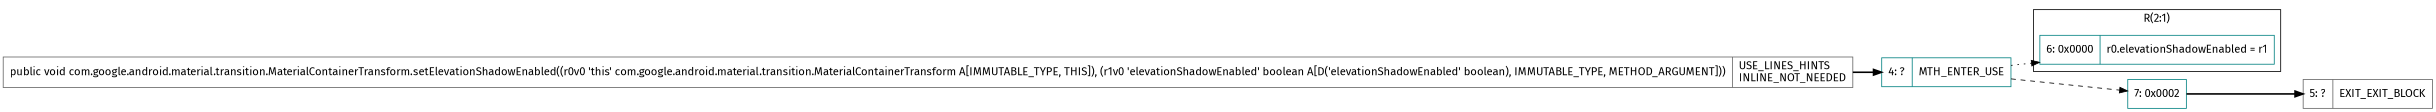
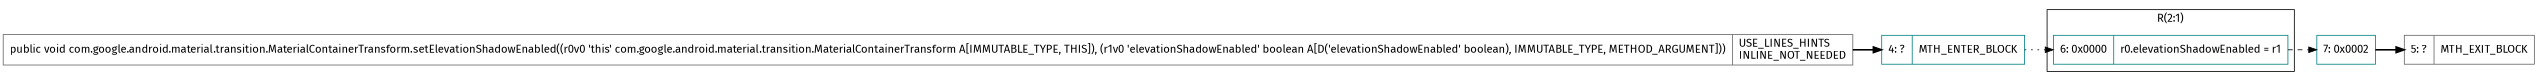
node "4: ?": text "MTH_ENTER_USE" -> "MTH_ENTER_BLOCK"
edge "4: ?" -> "7: 0x0002": now "6: 0x0000" -> "7: 0x0002"
node "5: ?": text "EXIT_EXIT_BLOCK" -> "MTH_EXIT_BLOCK"
